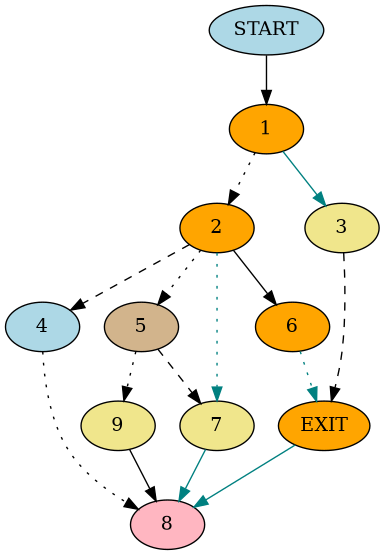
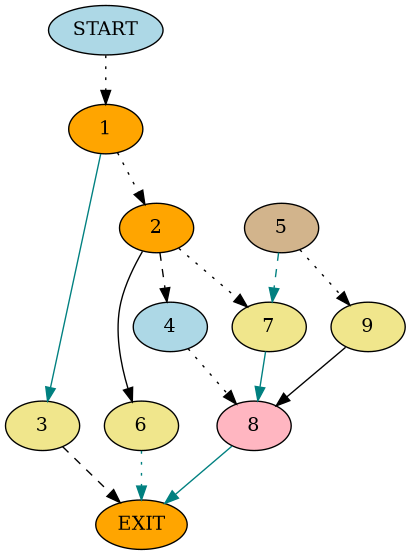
edge "START" -> "1": style solid -> dotted
edge "2" -> "5": removed
edge "2" -> "7": color teal -> black
node "6": fillcolor orange -> khaki
edge "5" -> "7": color black -> teal
edge "EXIT" -> "8": reversed
